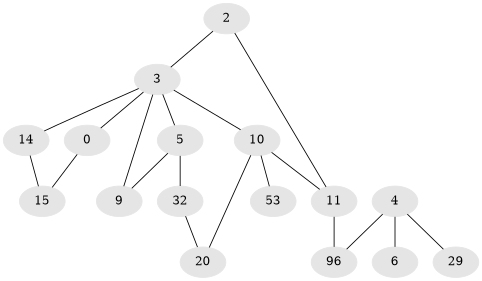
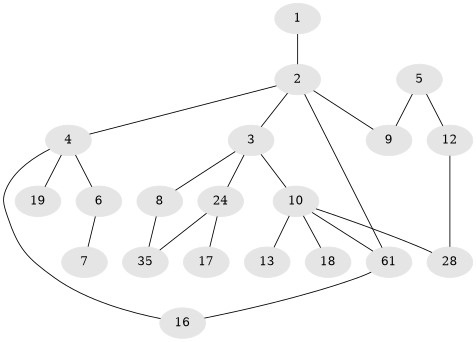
node "1": added
edge "3" -- "5": removed
edge "2" -- "4": added
node "14": label "14" -> "24"
node "0": label "0" -> "8"
edge "3" -- "9": now "2" -- "9"
node "15": label "15" -> "35"
node "32": label "32" -> "12"
node "53": label "53" -> "13"
node "11": label "11" -> "61"
node "7": added
node "20": label "20" -> "28"
node "17": added
node "18": added
node "96": label "96" -> "16"
node "29": label "29" -> "19"
